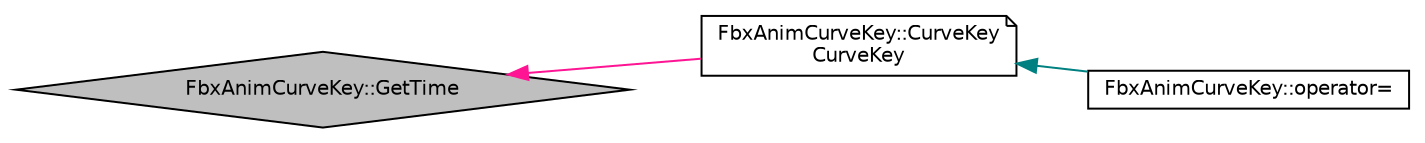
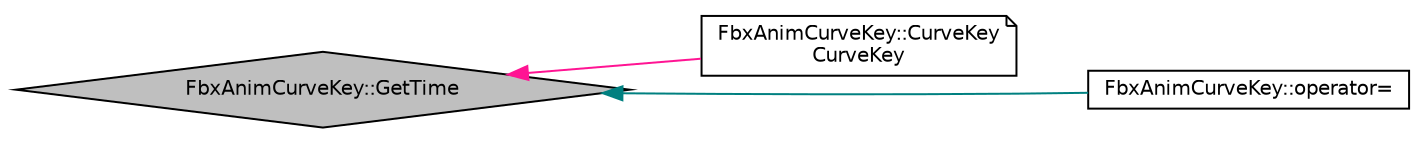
edge "FbxAnimCurveKey::operator=" -> "FbxAnimCurveKey::CurveKey CurveKey": now "FbxAnimCurveKey::operator=" -> "FbxAnimCurveKey::GetTime"
